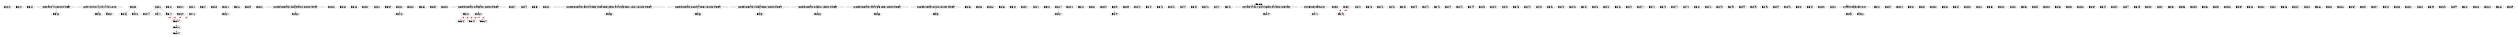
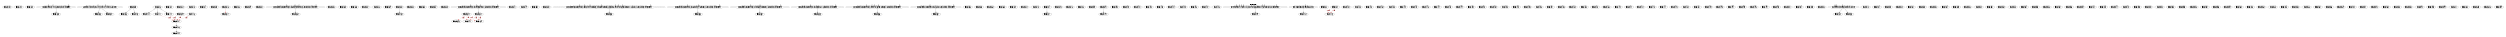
node "EDCP*371": removed
edge "EDCP*342" -> "EDCP*343": removed, label "1 of"
